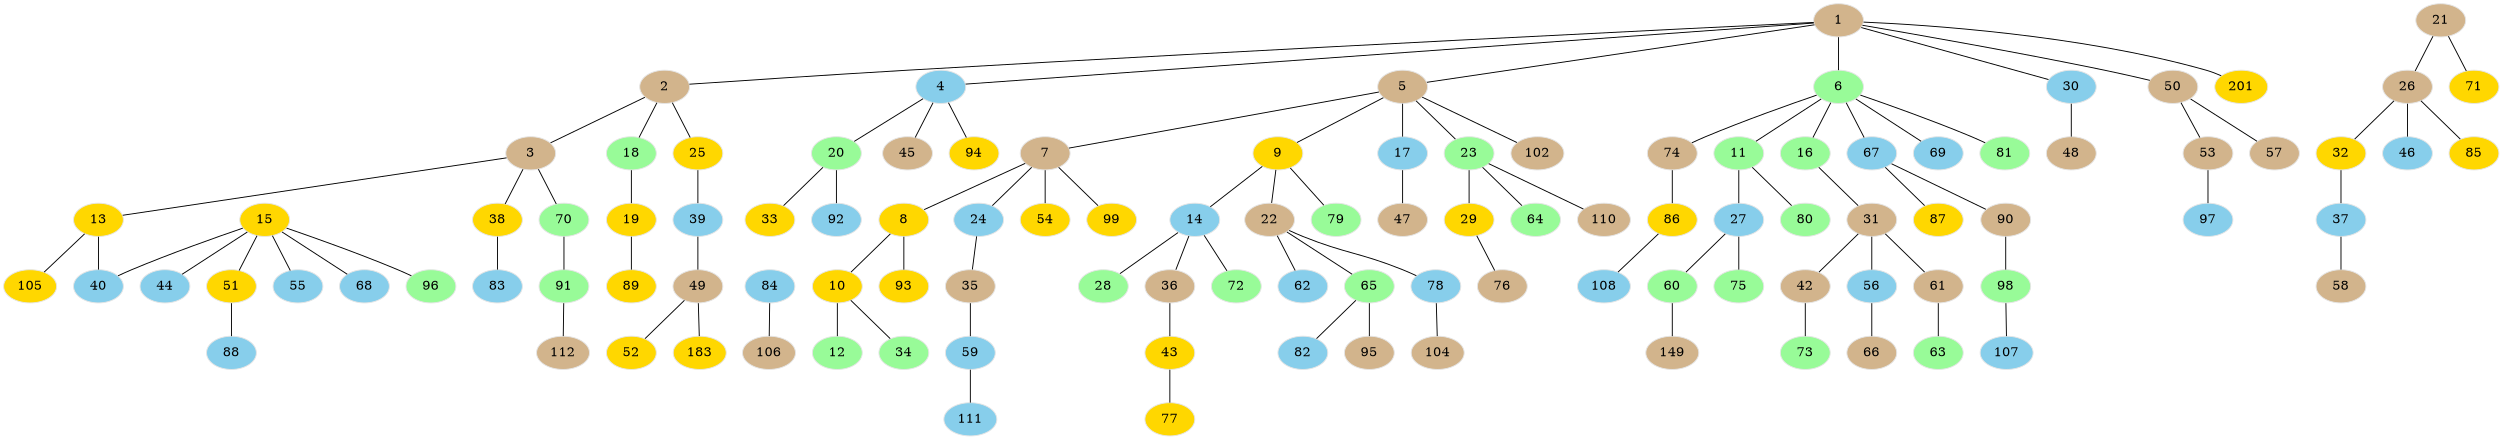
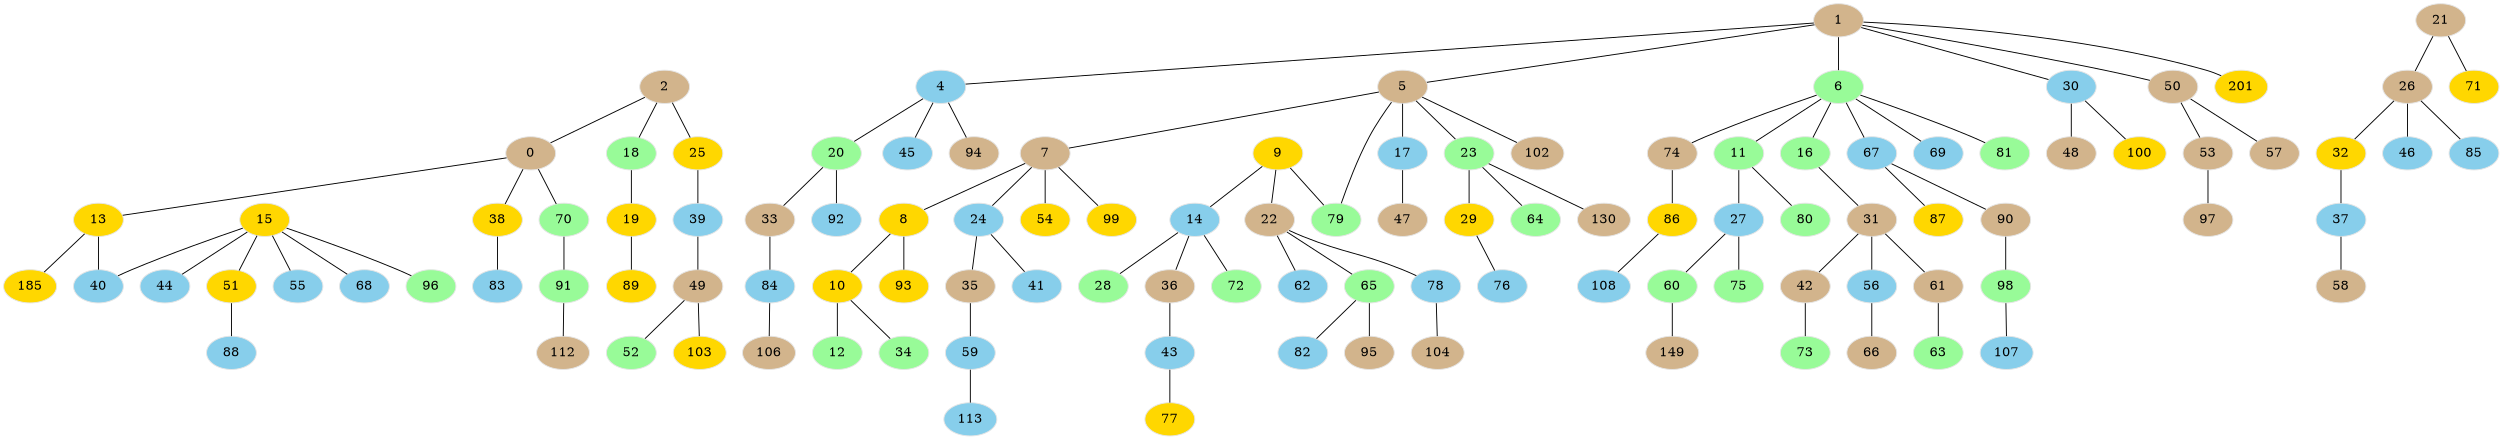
edge "1" -- "2": removed
edge "5" -- "9": now "5" -- "79"
node "3": label "3" -> "0"
node "45": fillcolor tan -> skyblue
node "94": fillcolor gold -> tan
node "100": added
node "85": fillcolor gold -> skyblue
node "33": fillcolor gold -> tan
node "110": label "110" -> "130"
node "97": fillcolor skyblue -> tan
edge "33" -- "84": added
node "105": label "105" -> "185"
node "41": added
node "76": fillcolor tan -> skyblue
node "52": fillcolor gold -> palegreen
node "183": label "183" -> "103"
node "43": fillcolor gold -> skyblue
node "111": label "111" -> "113"
